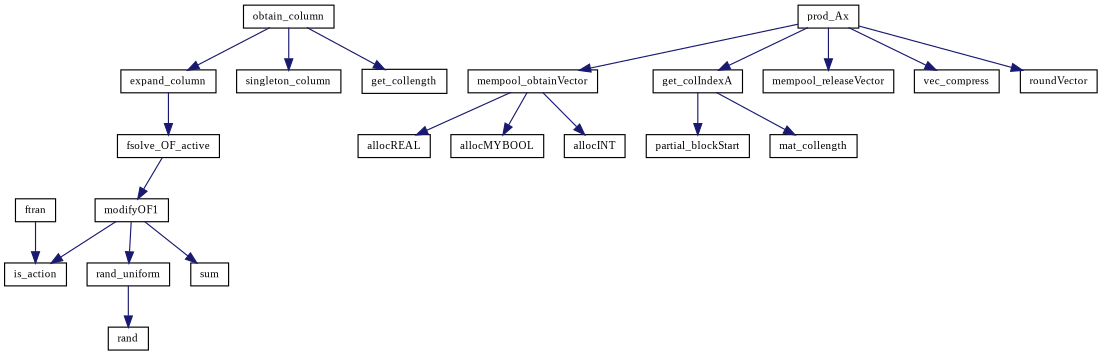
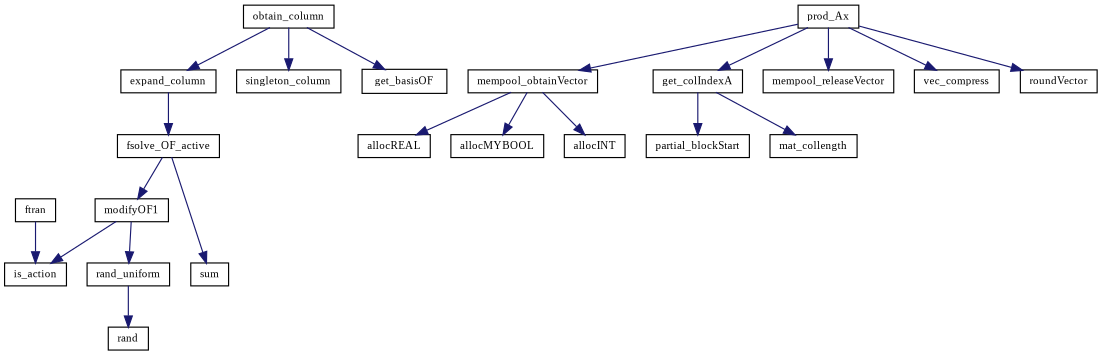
node "get_collength": label "get_collength" -> "get_basisOF"
edge "modifyOF1" -> "sum": now "fsolve_OF_active" -> "sum"
